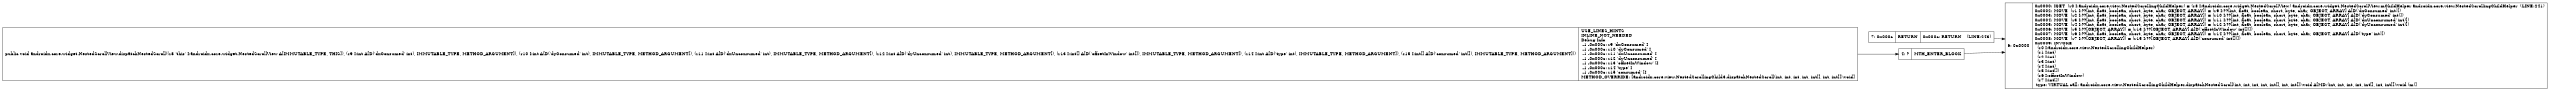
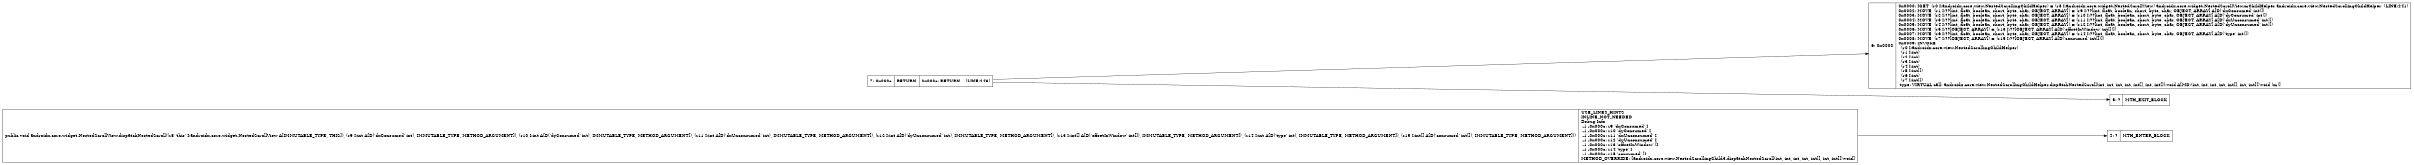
edge "4: ?" -> "6: 0x0000": removed
node "6: 0x0000": text "(r6 I:offsetInWindow)" -> "(r6 I:int)"
node "5: ?": added
